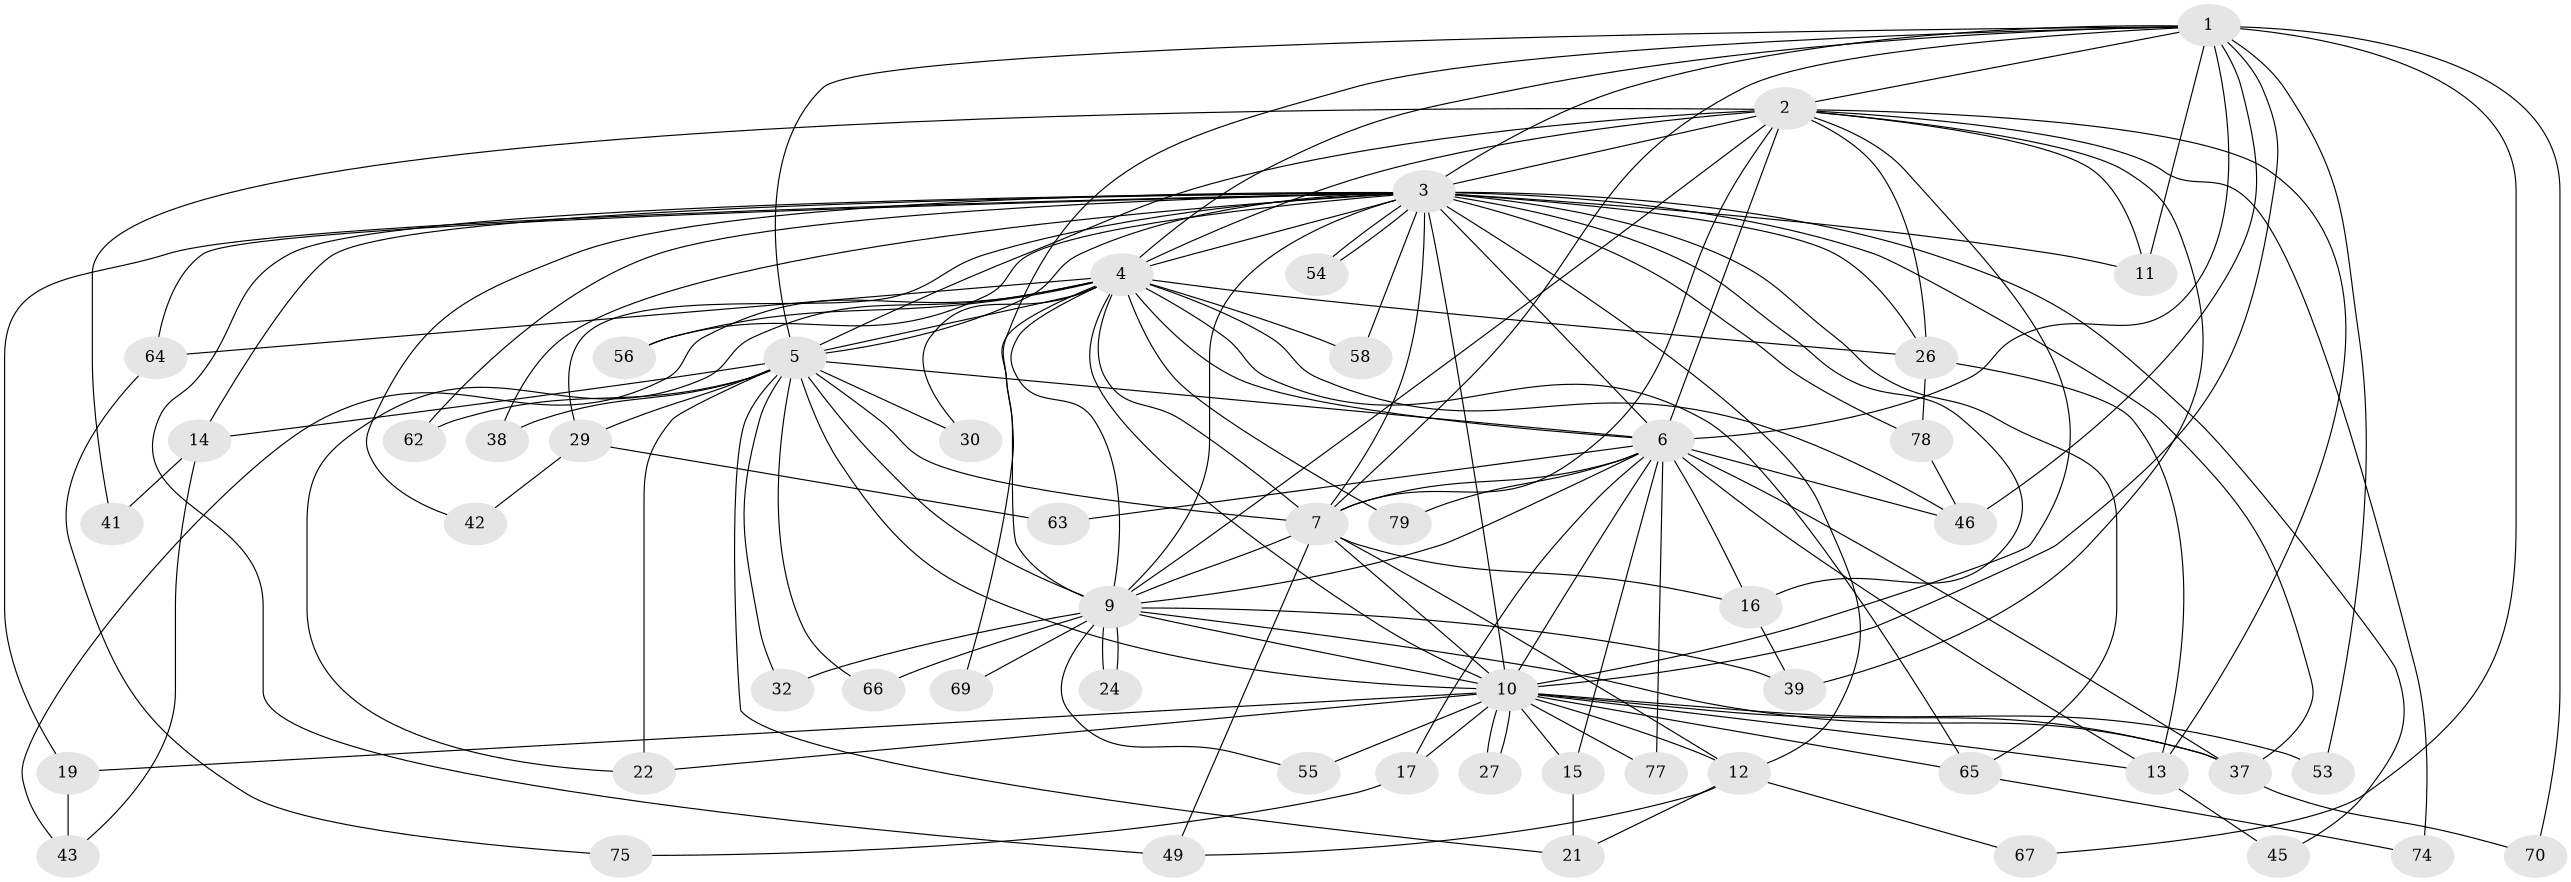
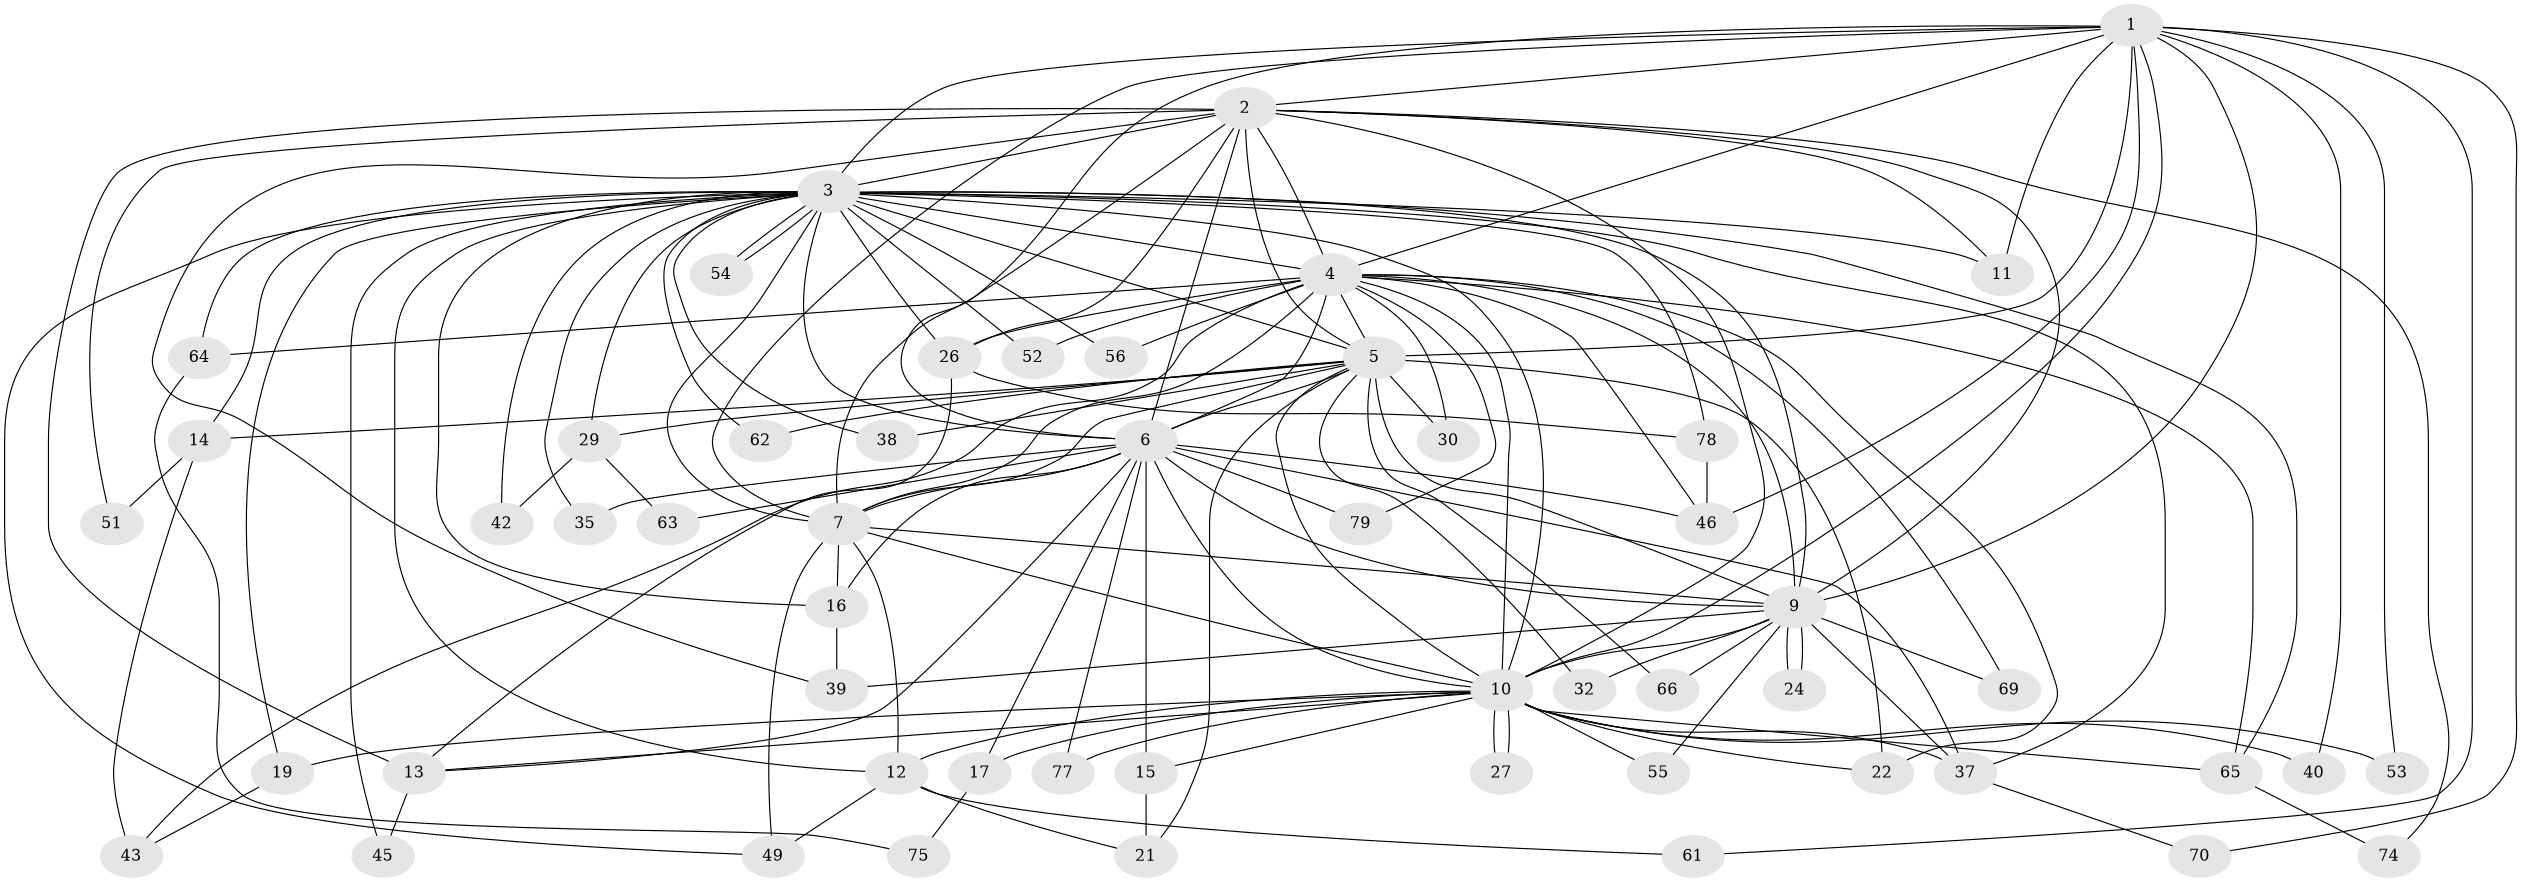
node "58": label "58" -> "52"
node "41": label "41" -> "51"
node "35": added
node "40": added
node "67": label "67" -> "61"
